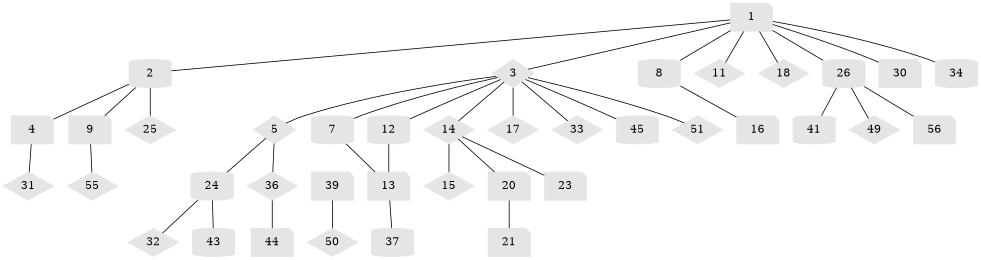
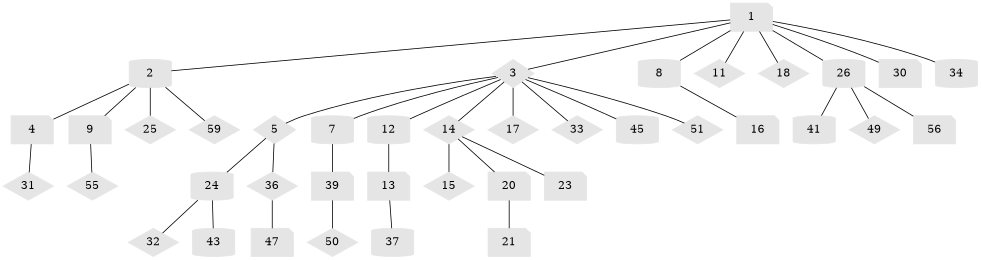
node "59": added
edge "7" -- "13": now "7" -- "39"
node "44": label "44" -> "47"
